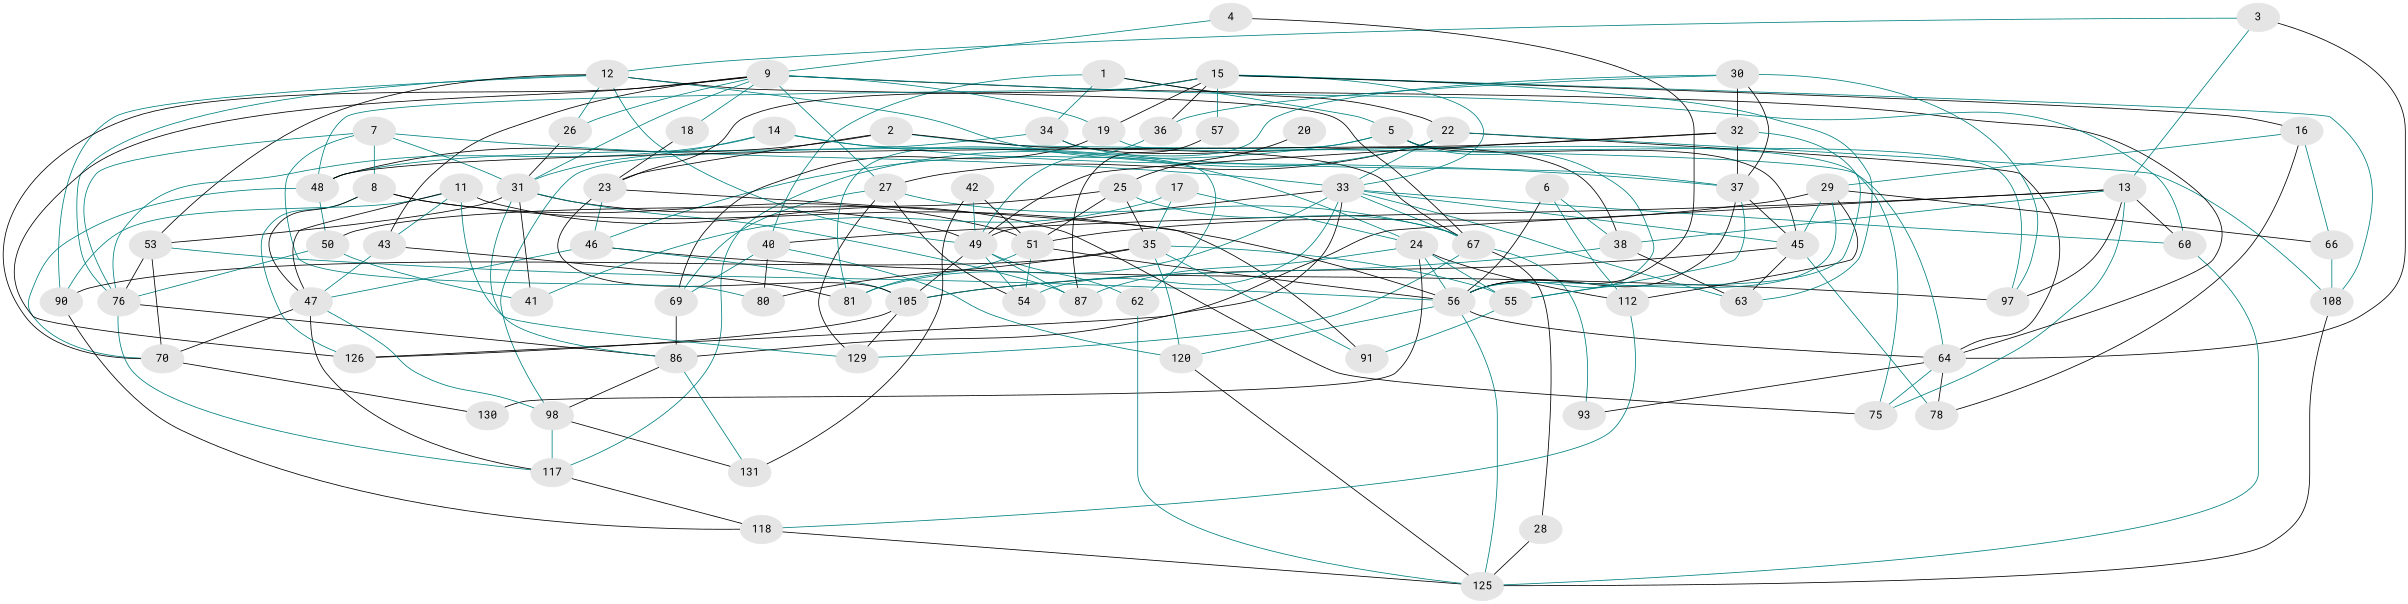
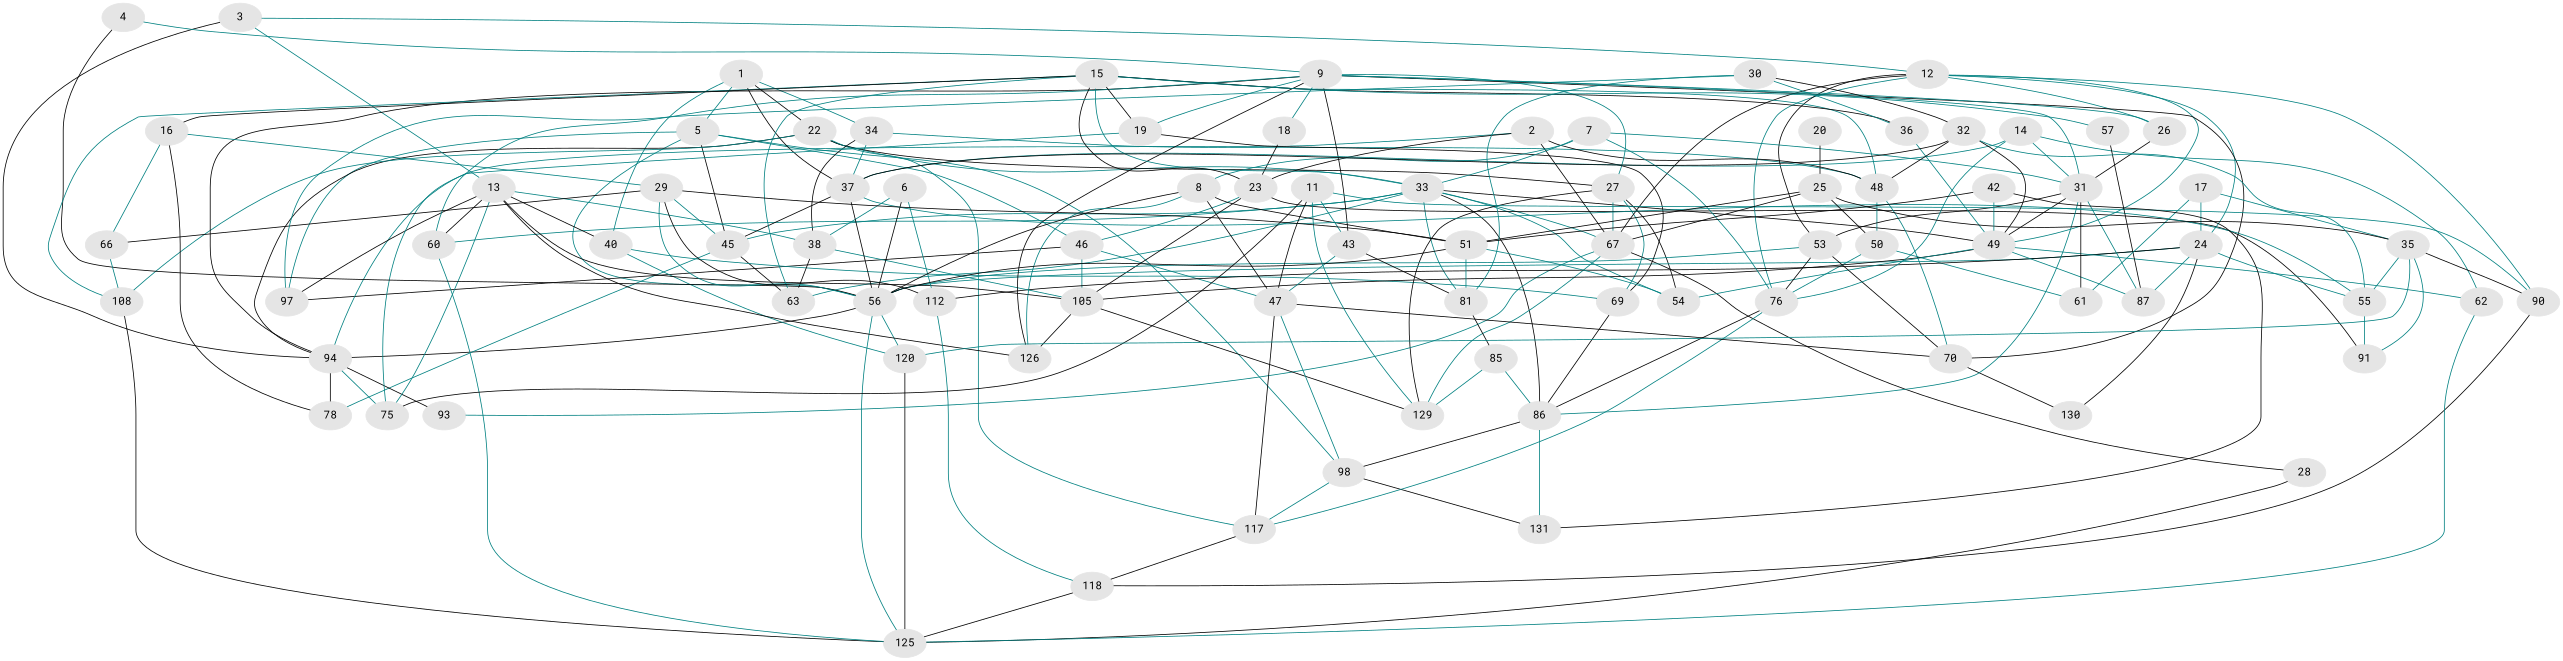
edge "30" -- "37": now "1" -- "37"
edge "25" -- "67": color teal -> black
edge "45" -- "105": now "13" -- "105"
node "41": label "41" -> "61"
node "80": removed
node "85": added
node "64": label "64" -> "94"
